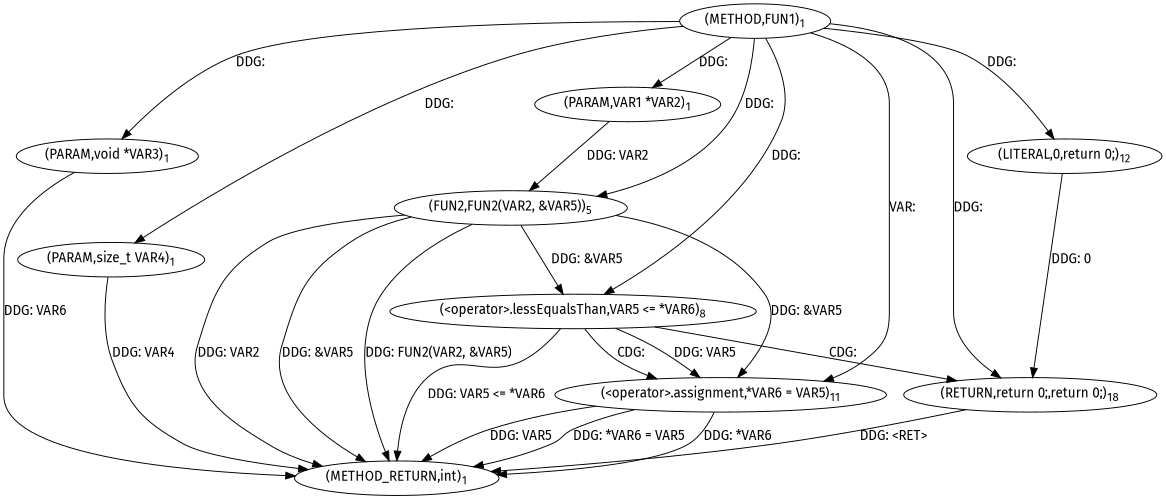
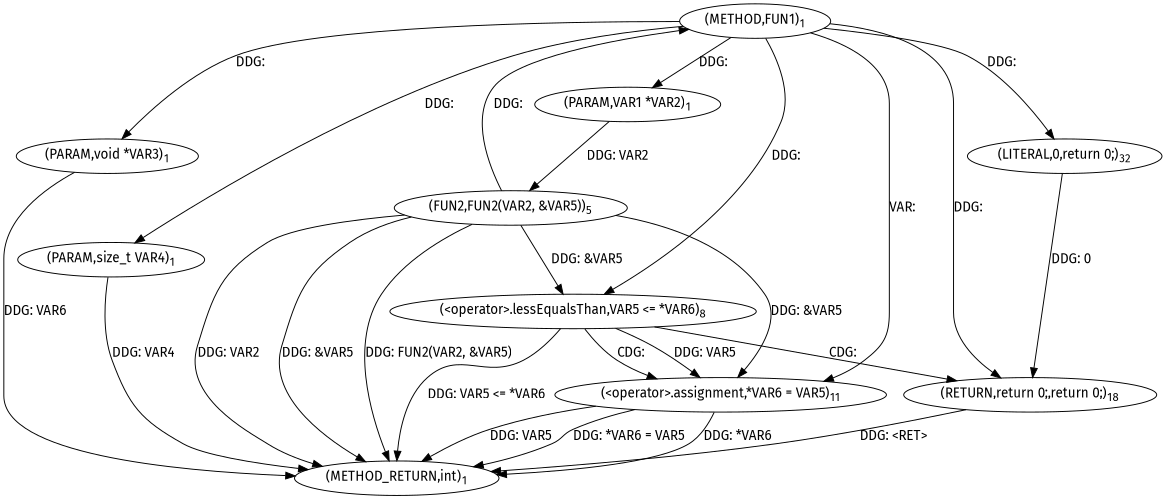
edge "(METHOD,FUN1)" -> "(FUN2,FUN2(VAR2, &VAR5))": reversed
node "(LITERAL,0,return 0;)": text "12" -> "32"
